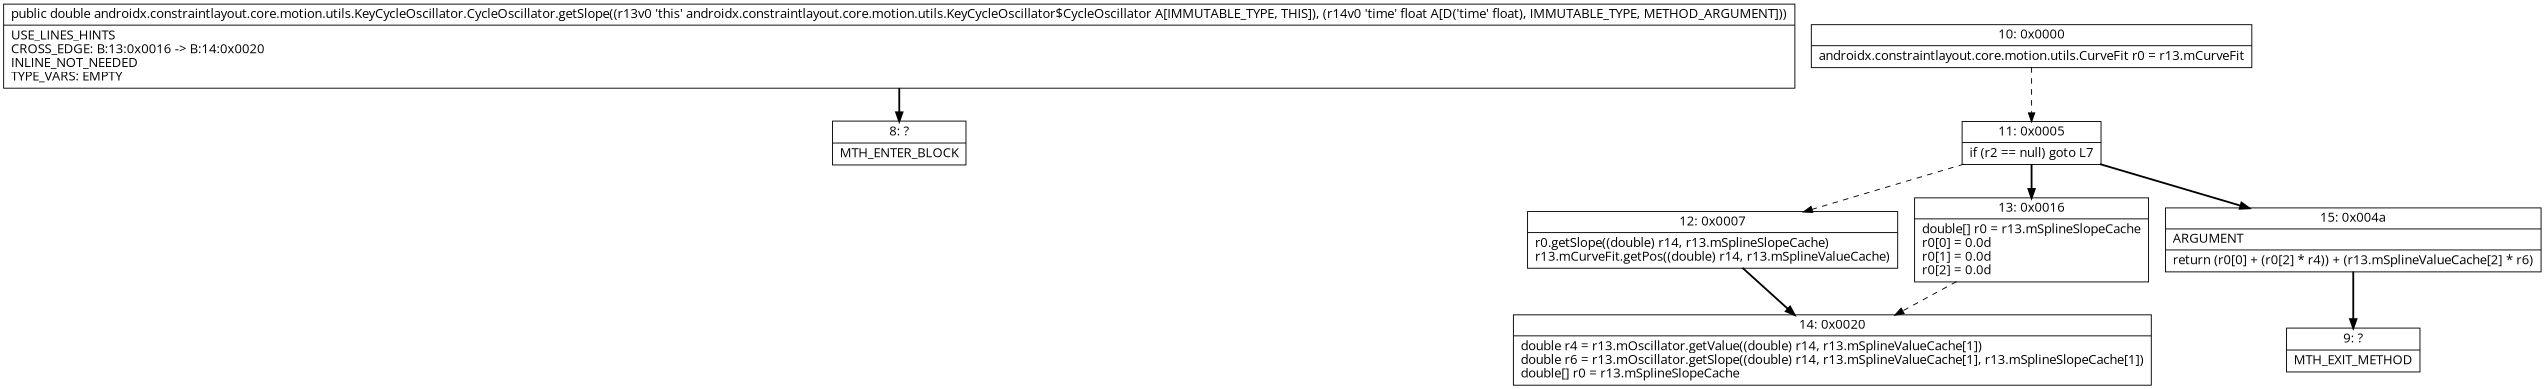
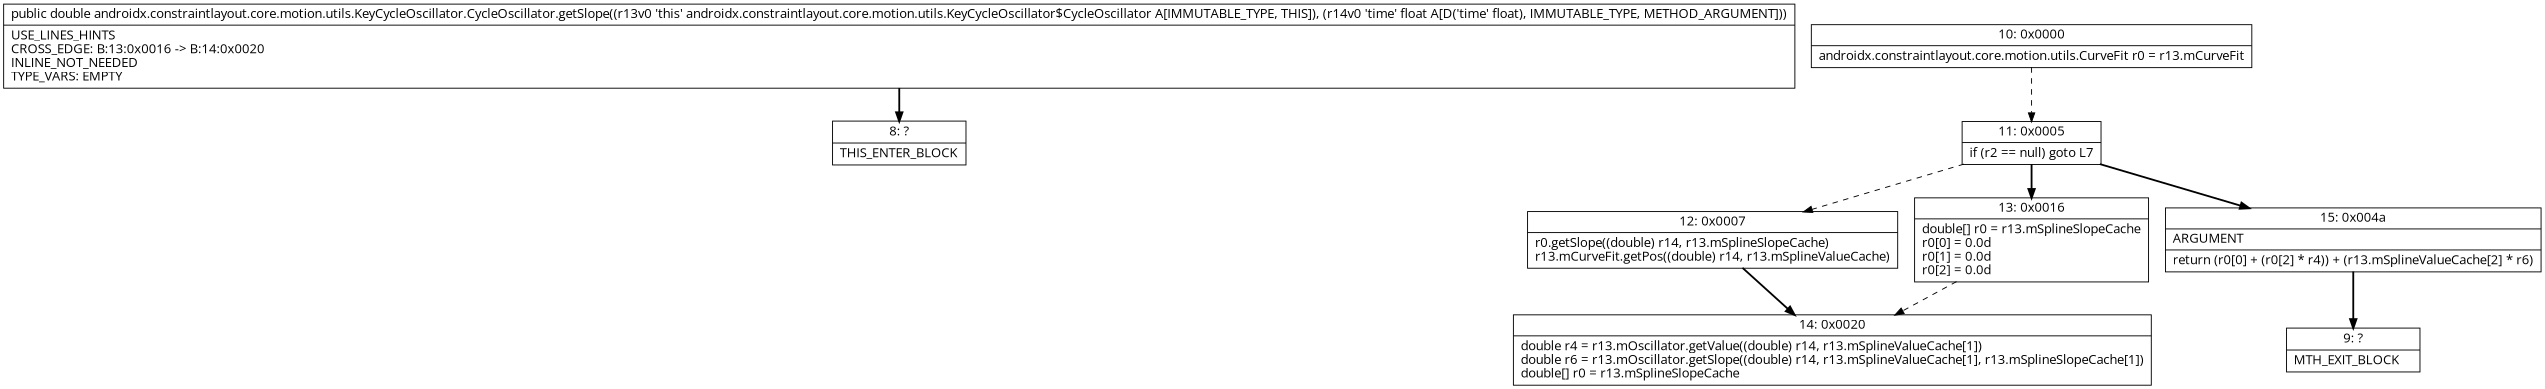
node "8: ?": text "MTH_ENTER_BLOCK" -> "THIS_ENTER_BLOCK"
node "9: ?": text "MTH_EXIT_METHOD" -> "MTH_EXIT_BLOCK"
